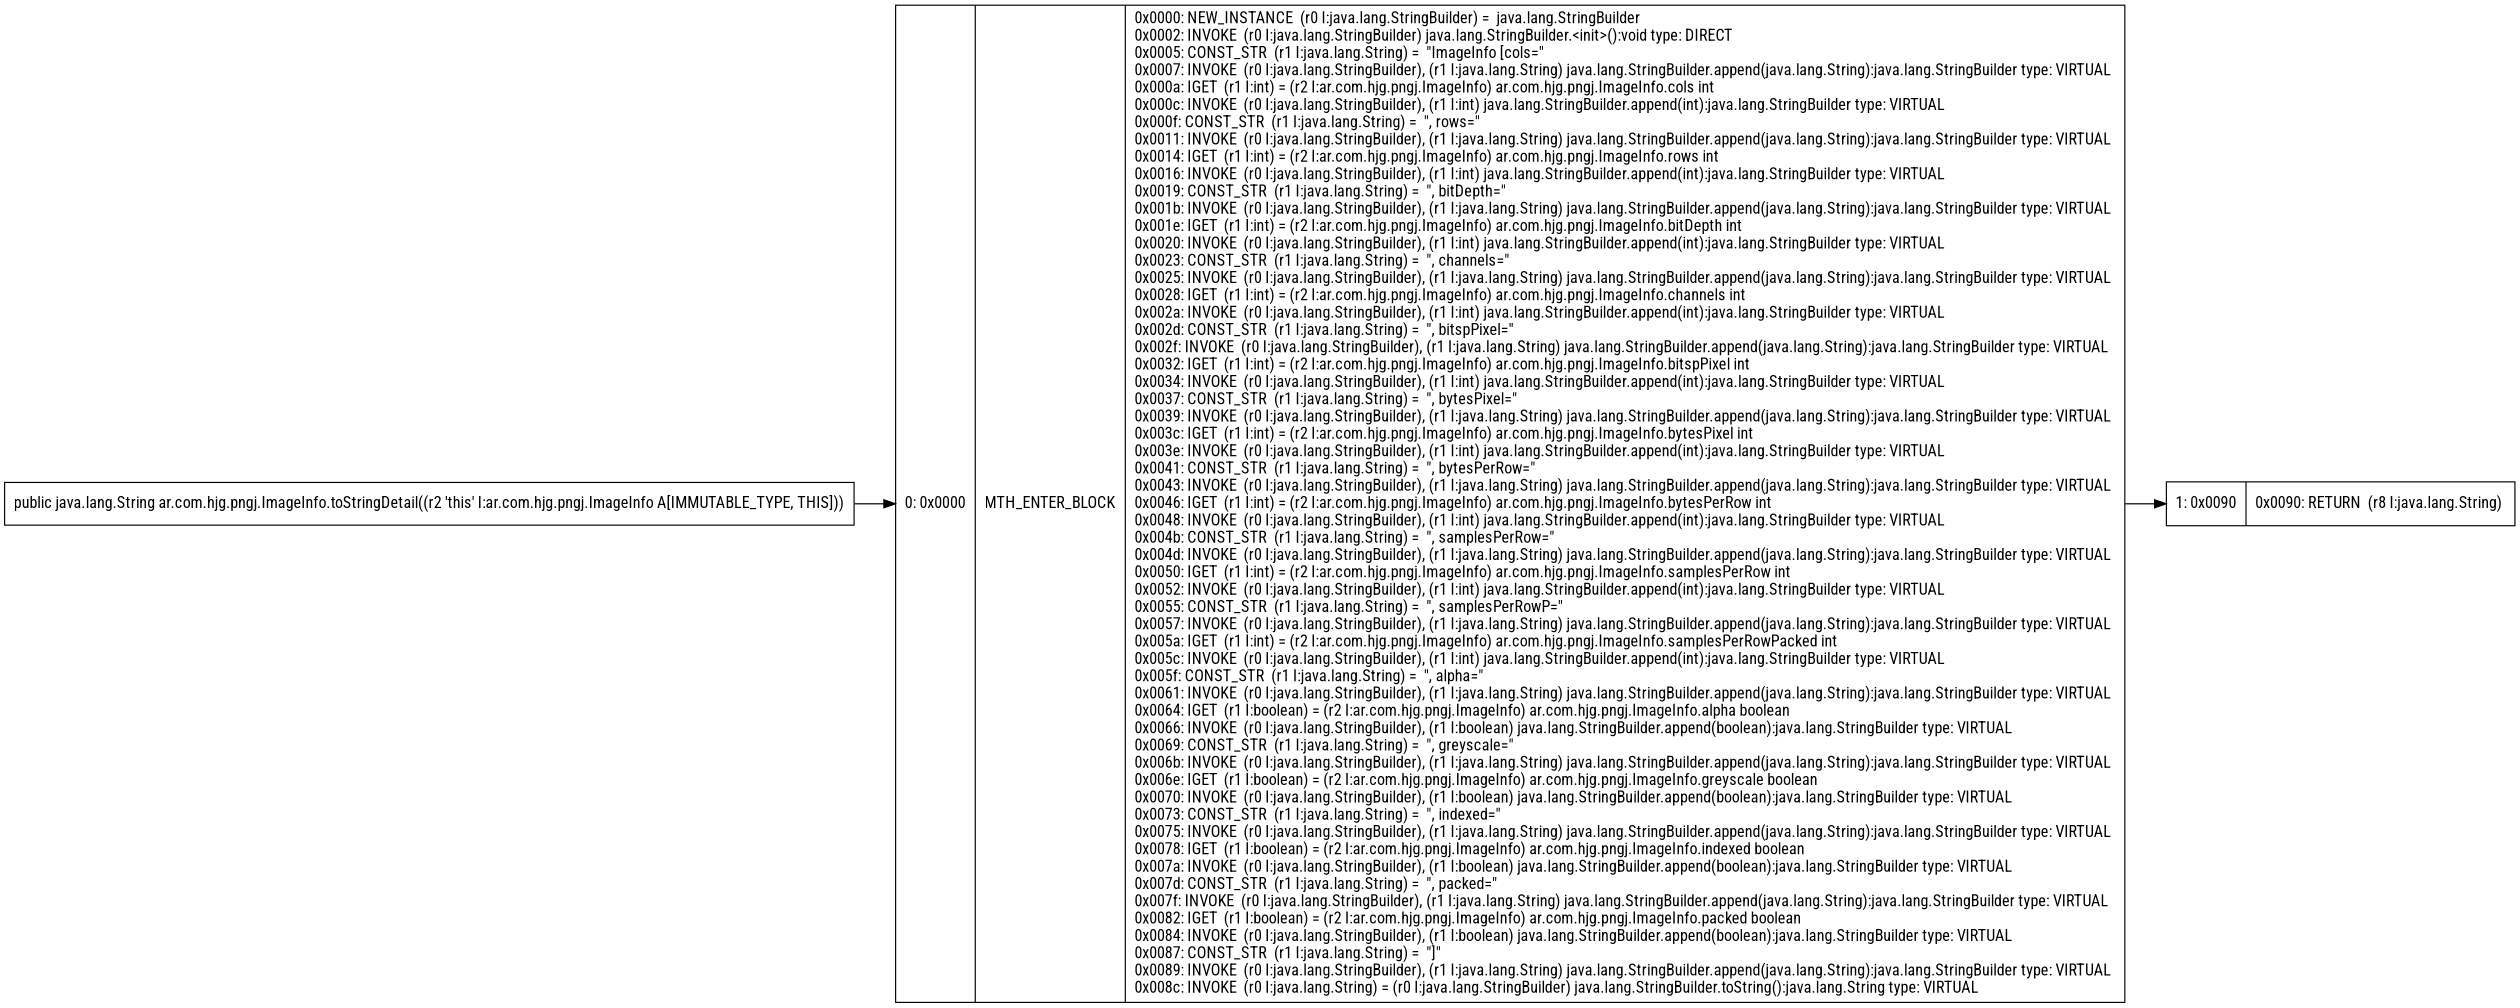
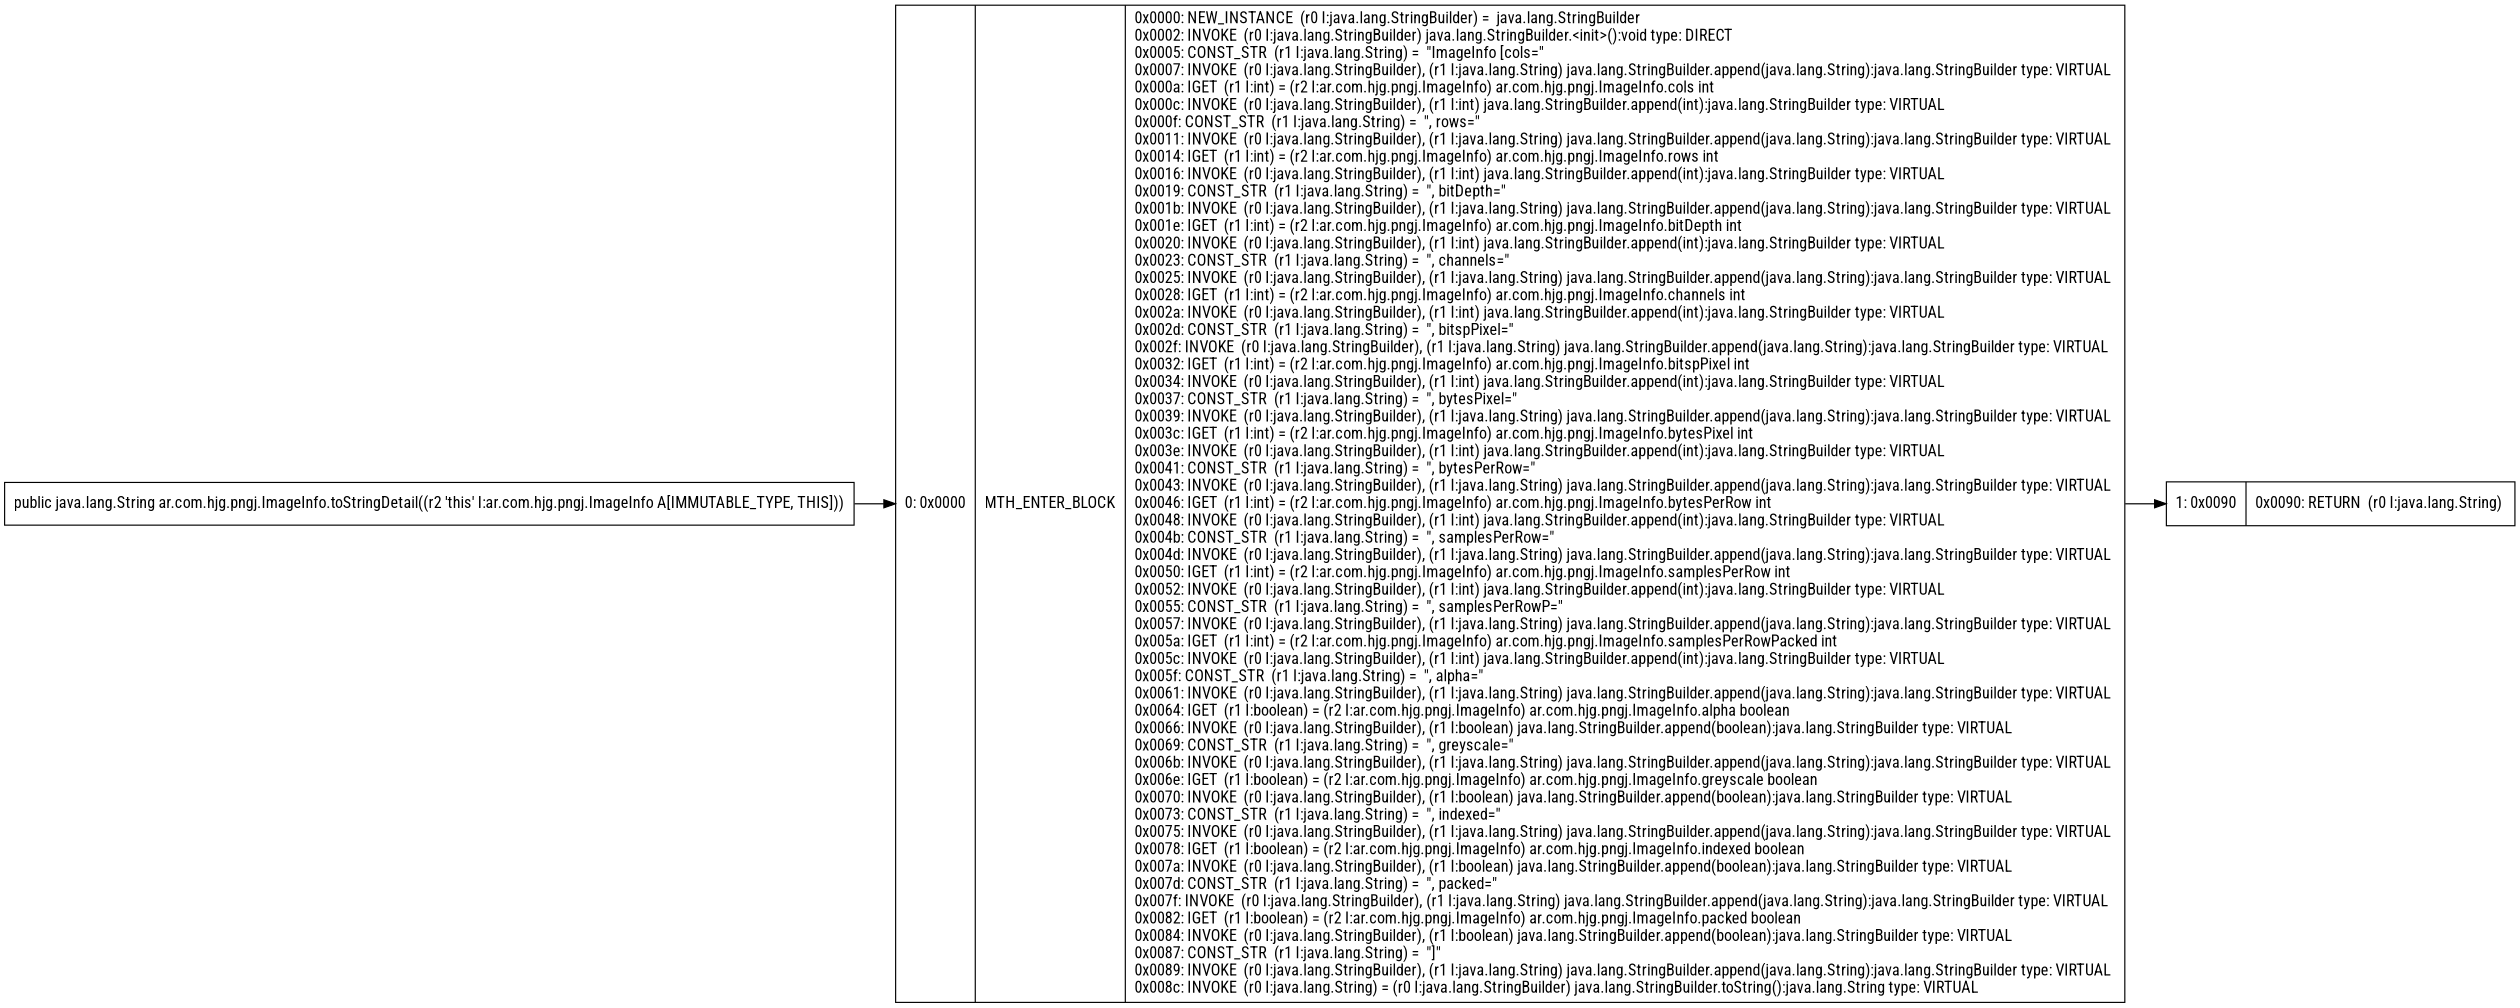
node "1: 0x0090": text "0x0090: RETURN  (r8 I:java.lang.String)" -> "0x0090: RETURN  (r0 I:java.lang.String)"
